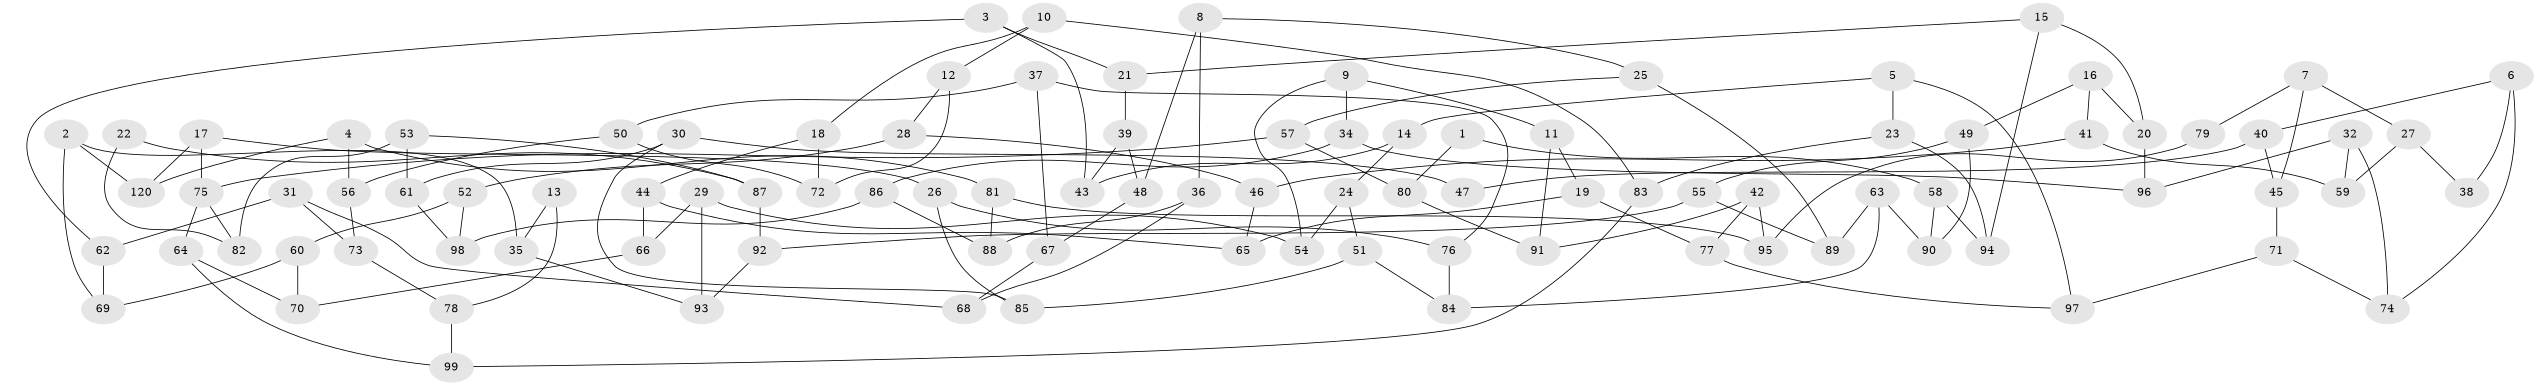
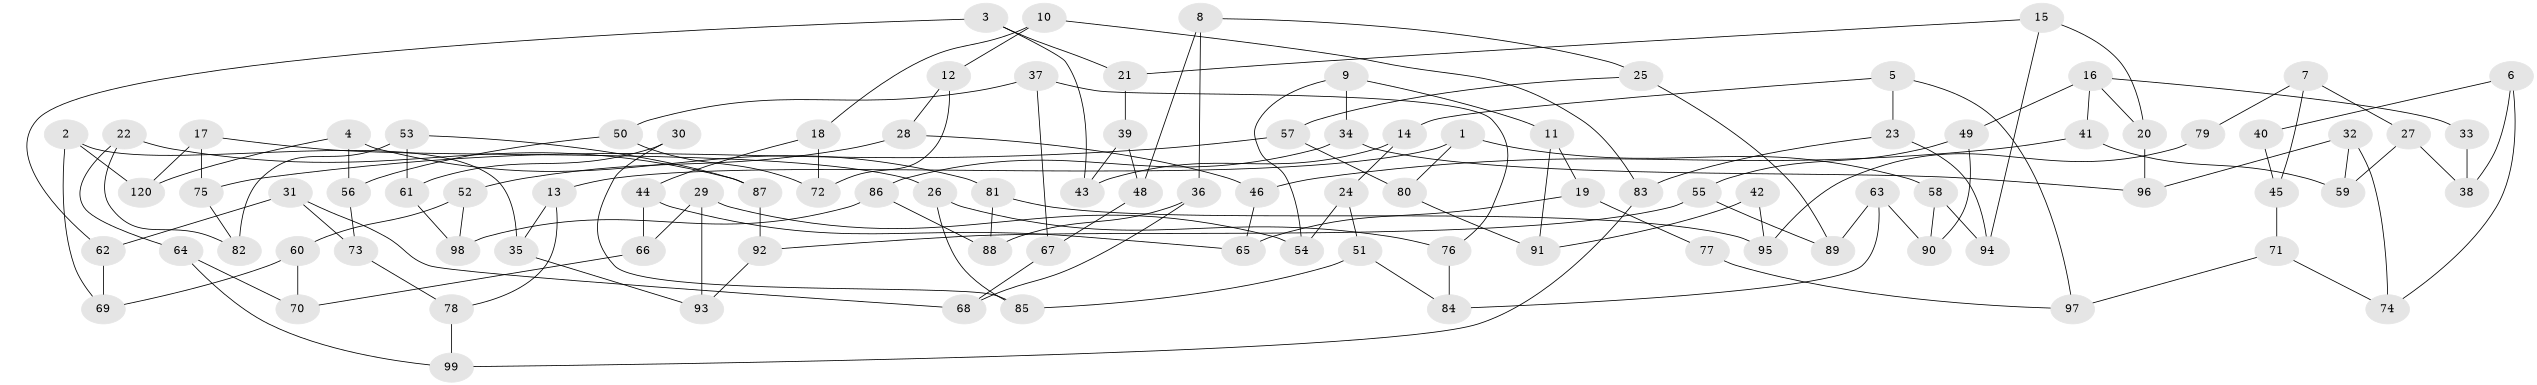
node "33": added
edge "1" -- "13": added
node "47": removed
edge "75" -- "64": now "22" -- "64"
edge "42" -- "77": removed
